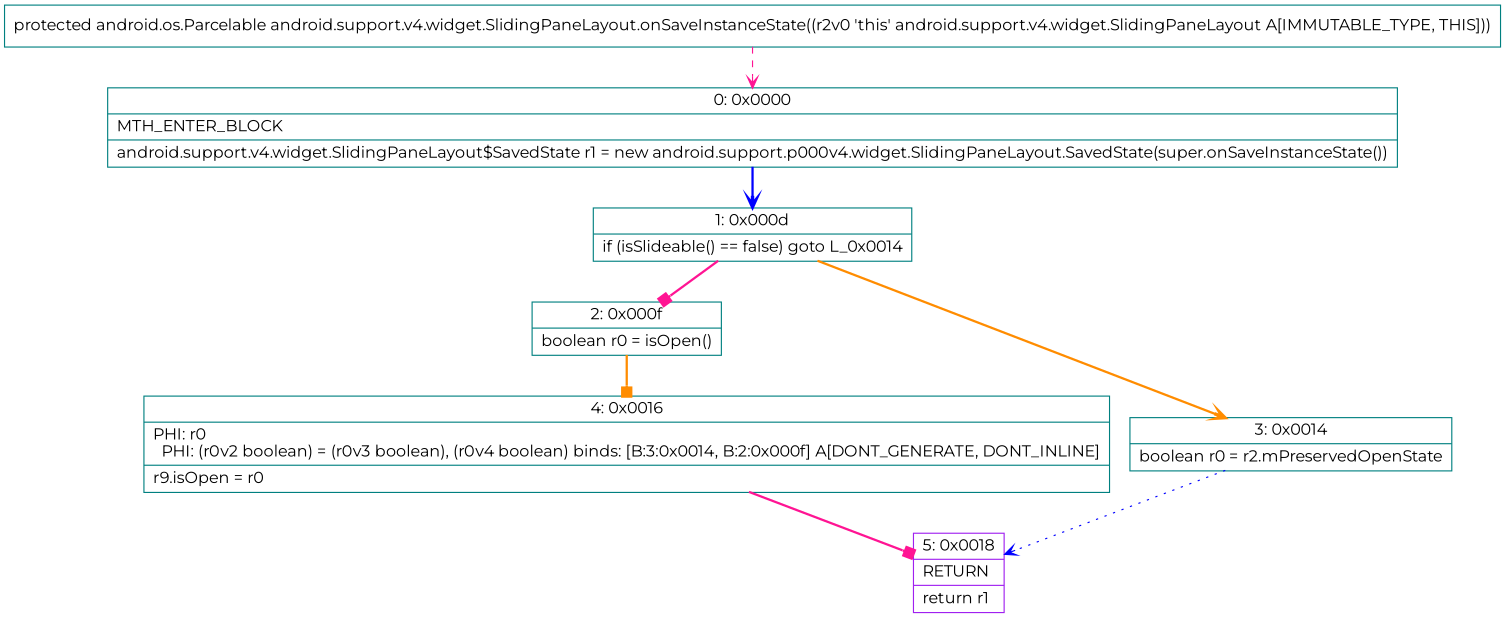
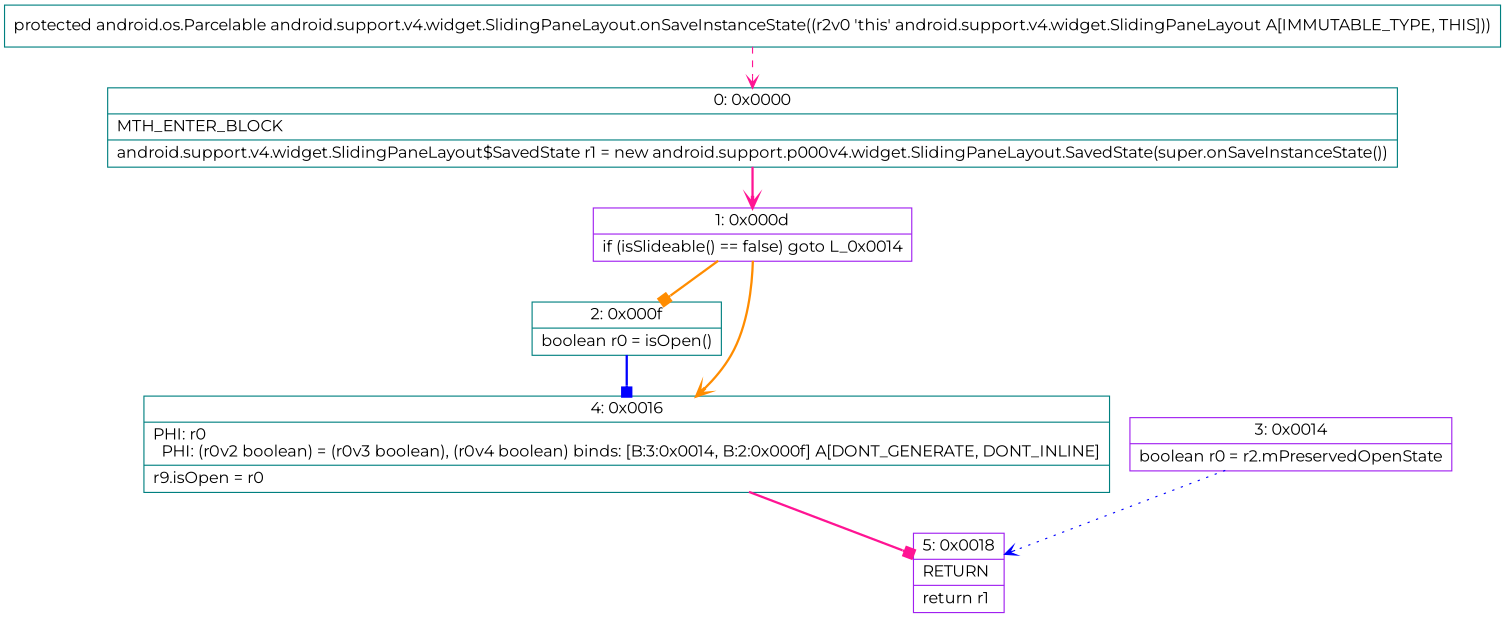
edge "0: 0x0000" -> "1: 0x000d": color blue -> deeppink
node "1: 0x000d": color teal -> purple
edge "1: 0x000d" -> "2: 0x000f": color deeppink -> darkorange
edge "1: 0x000d" -> "3: 0x0014": now "1: 0x000d" -> "4: 0x0016"
edge "2: 0x000f" -> "4: 0x0016": color darkorange -> blue
node "3: 0x0014": color teal -> purple
